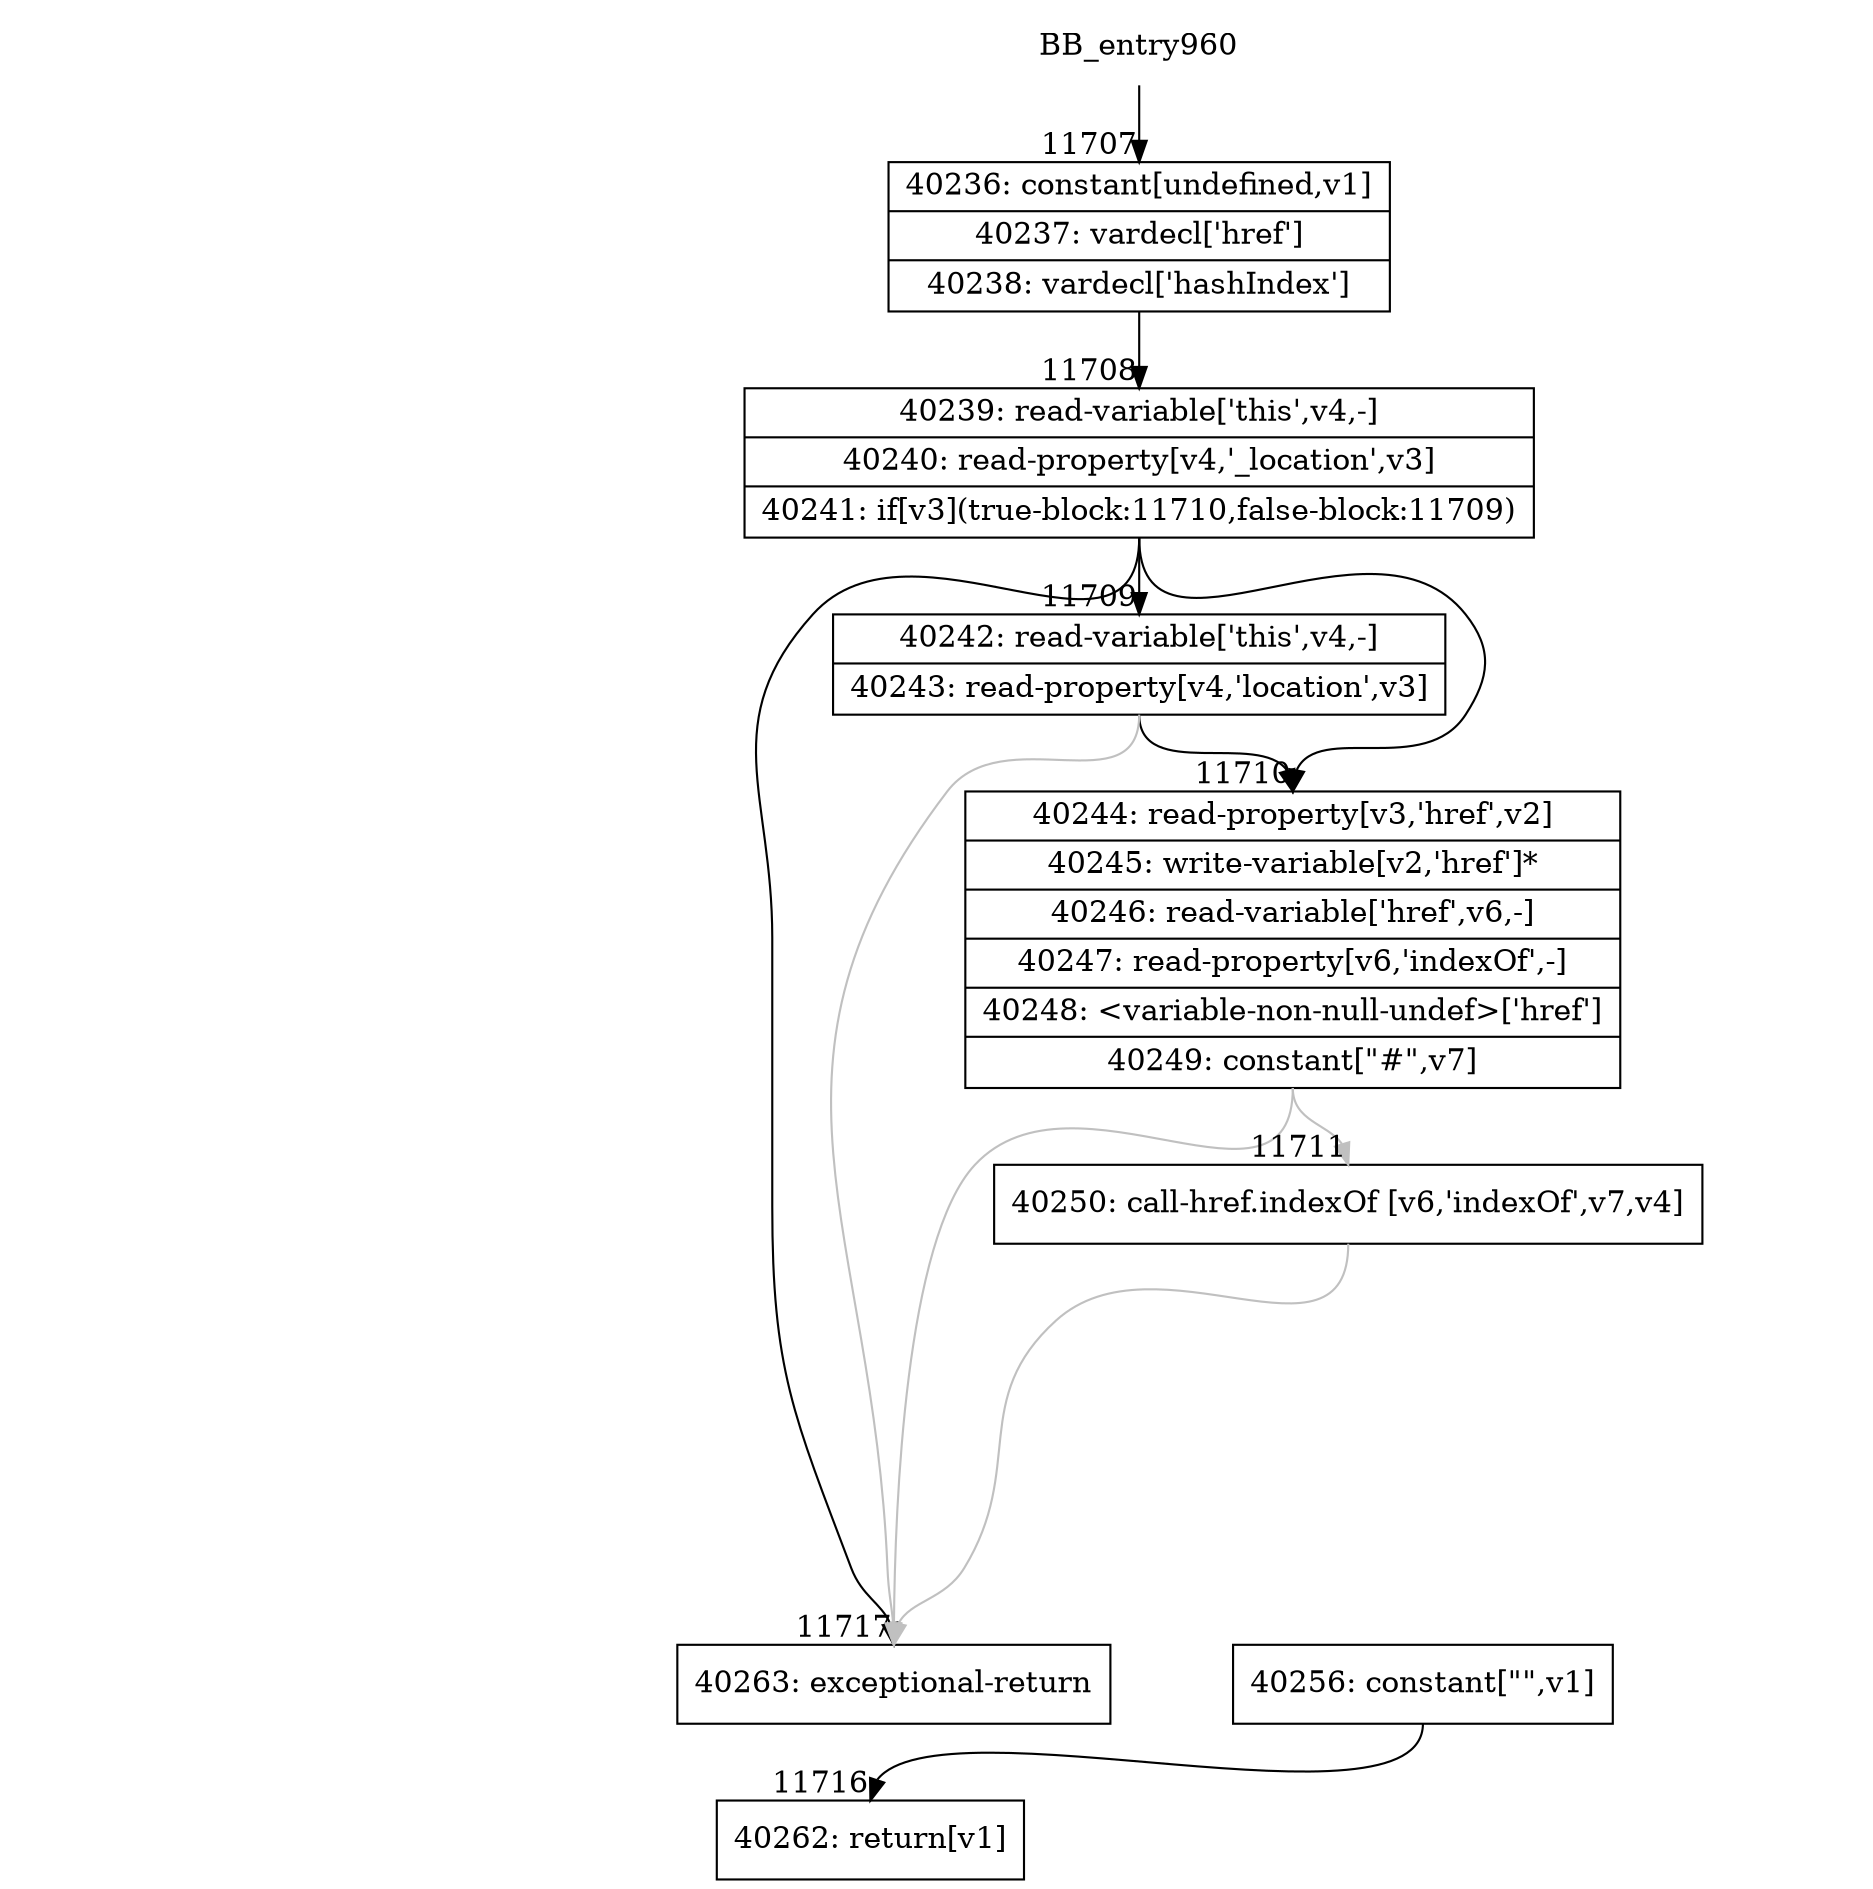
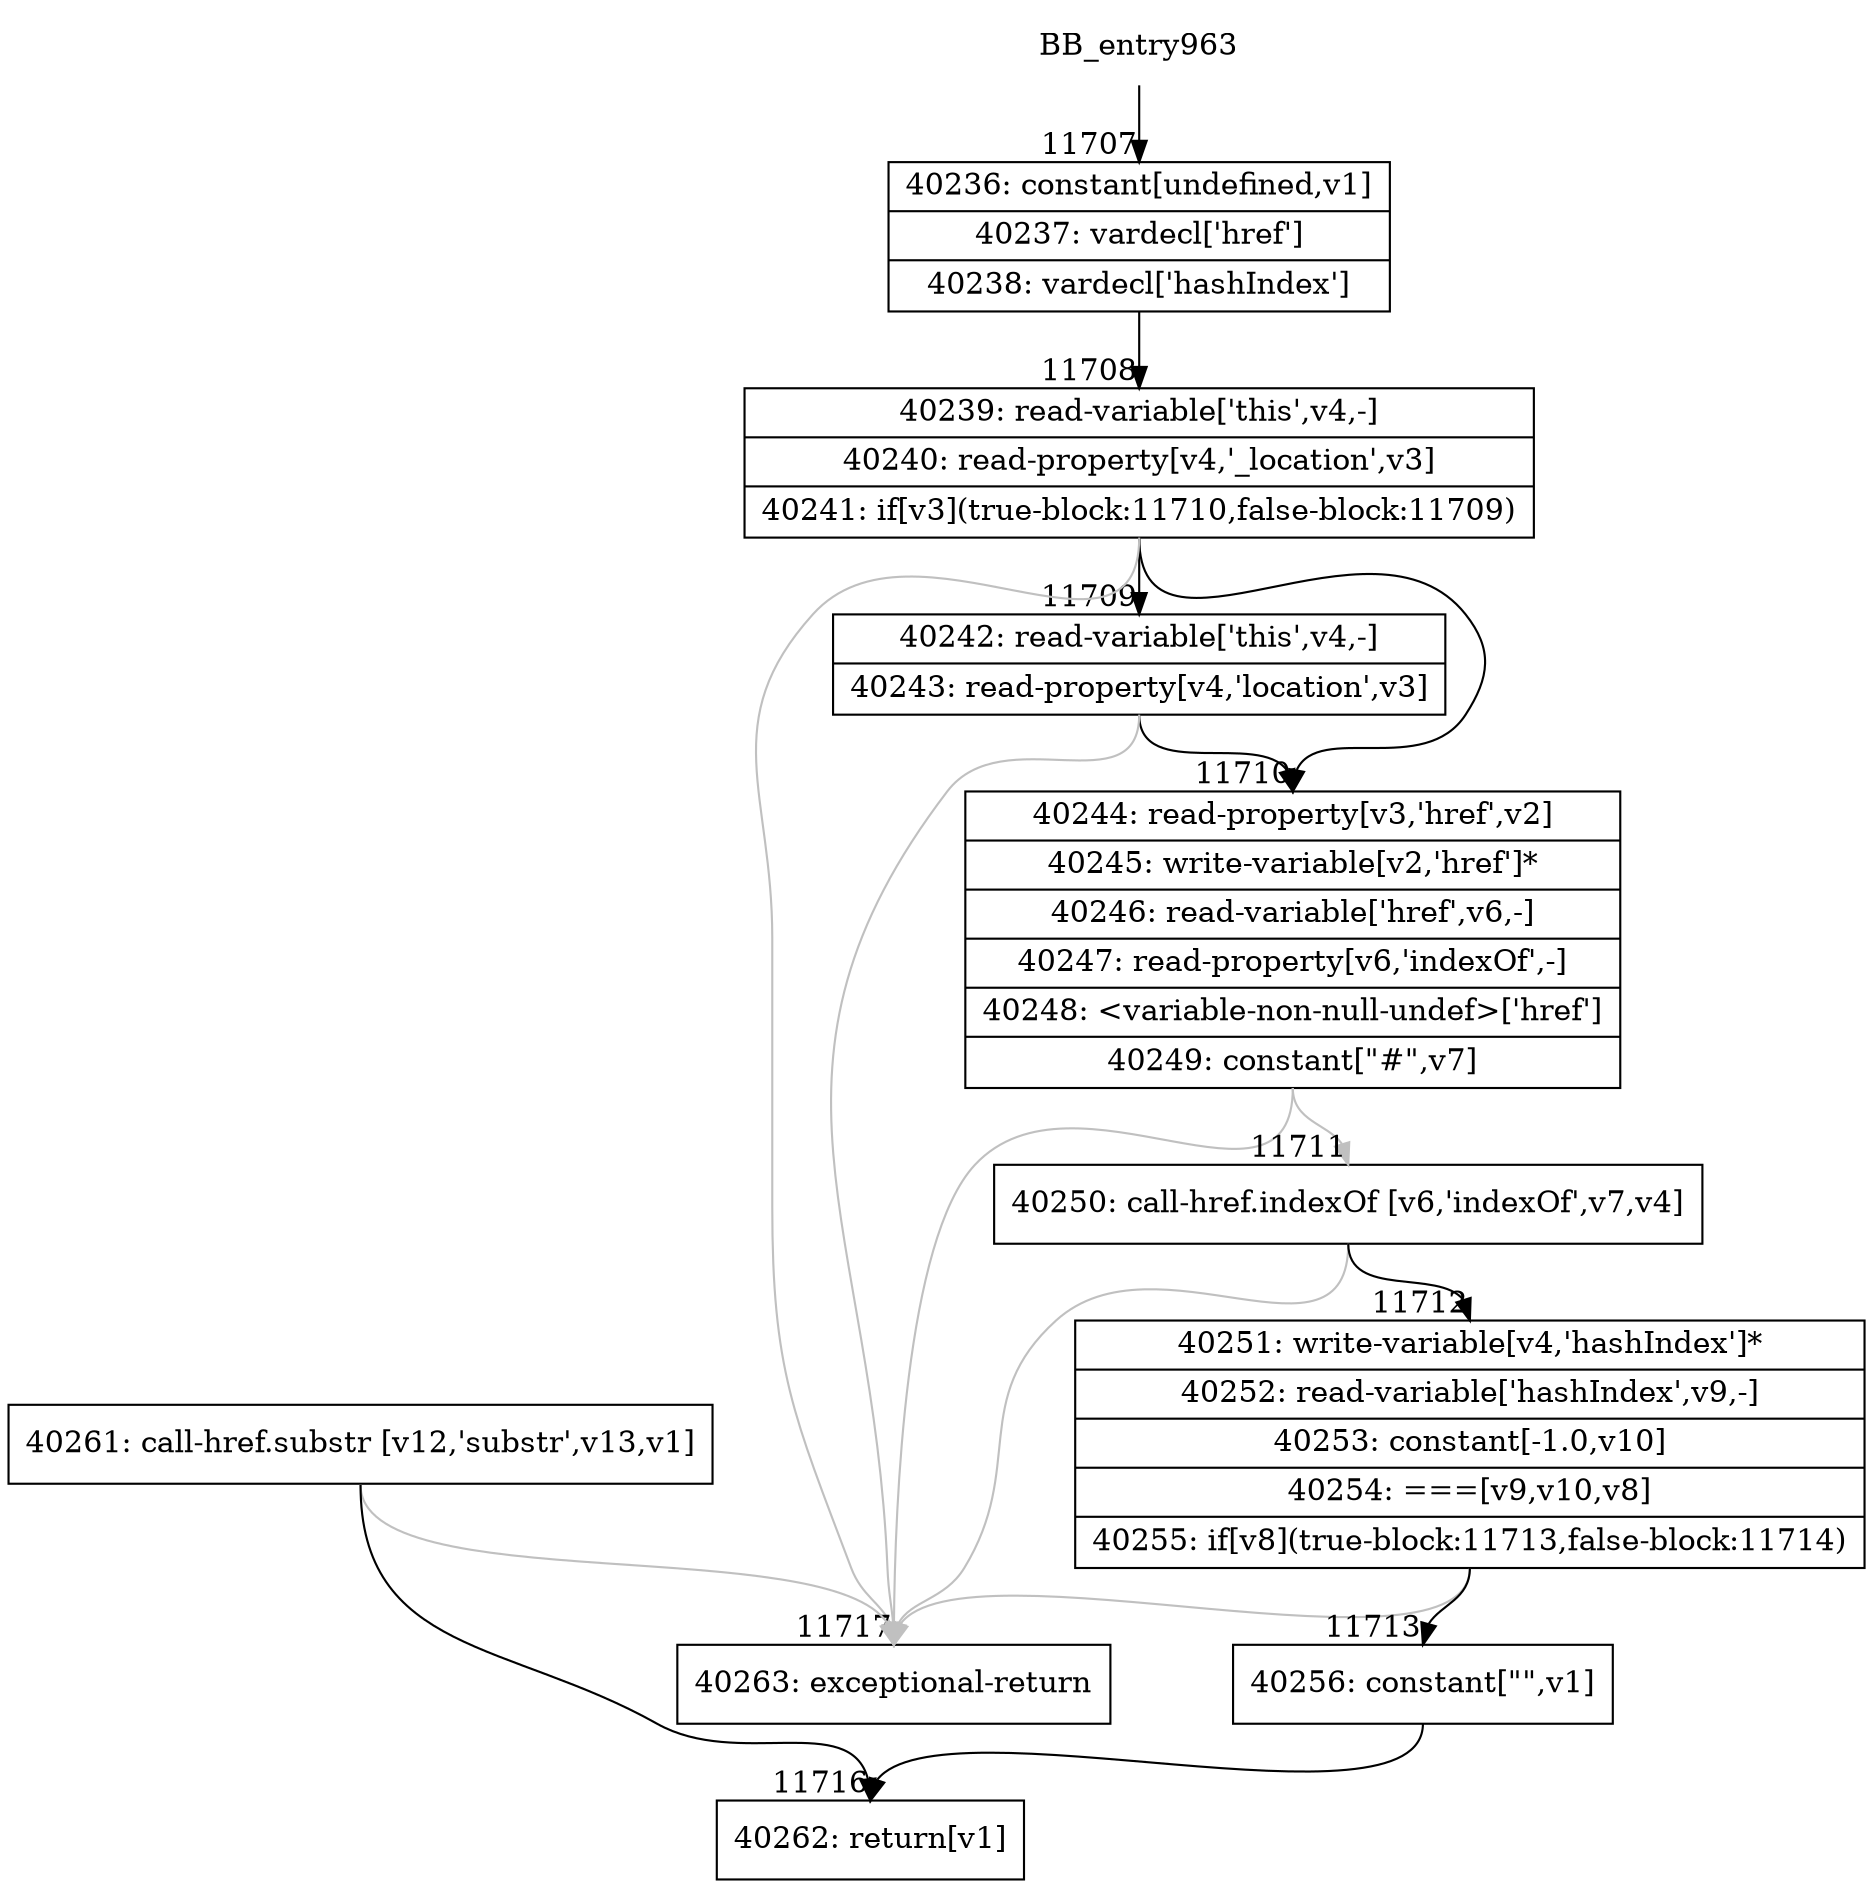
node "BB_entry960": label "BB_entry960" -> "BB_entry963"
edge "40239: read-variable['this',v4,-]" -> "40263: exceptional-return": color black -> gray
node "40261: call-href.substr [v12,'substr',v13,v1]": added
node "40251: write-variable[v4,'hashIndex']*": added
